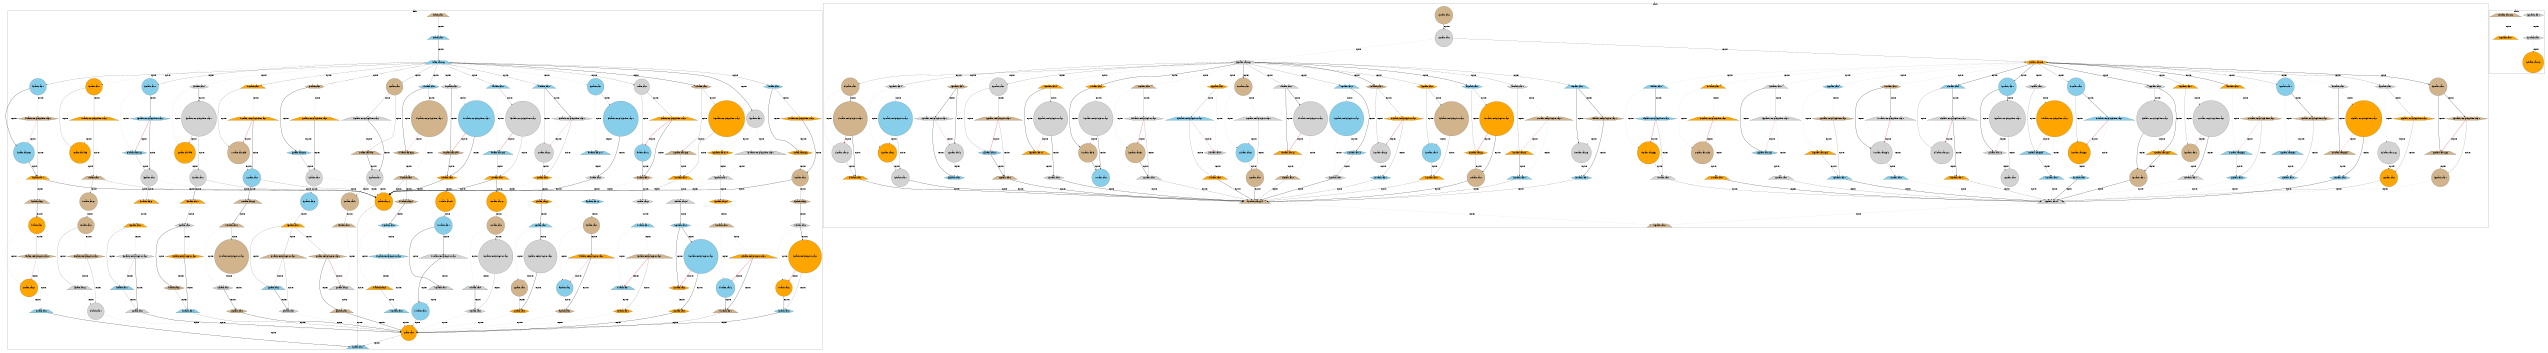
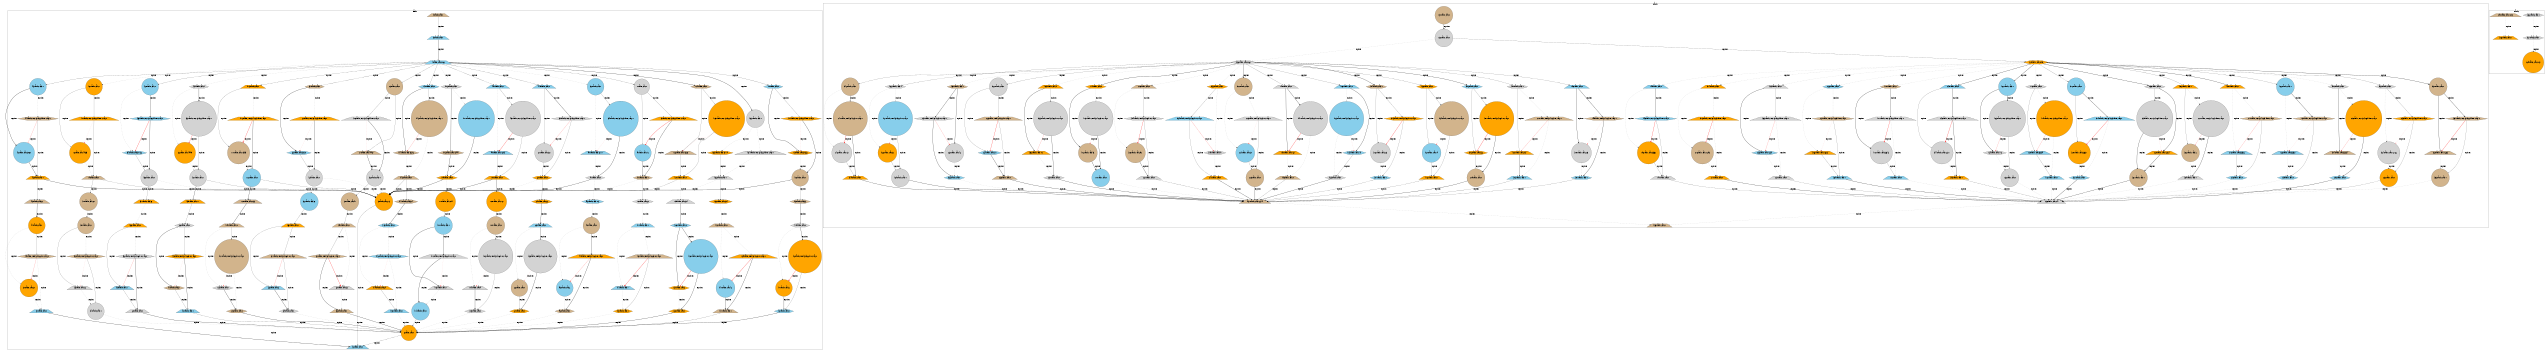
edge "l107_rank0: recv 524288b from 2 tag 0" -> "l108_rank0: calc 15994": removed, label "irequires"
edge "l65_rank0: calc 0" -> "l31_rank0: send 524288b to 2 tag 0": now "l29_rank0: calc 0" -> "l31_rank0: send 524288b to 2 tag 0"
